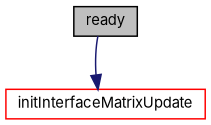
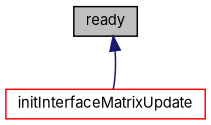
edge "ready" -> "initInterfaceMatrixUpdate": reversed
